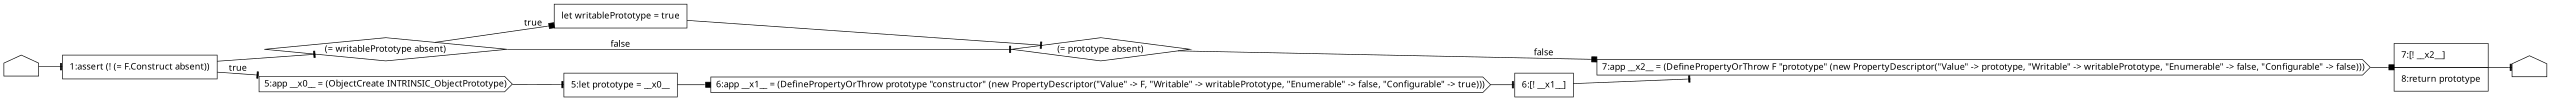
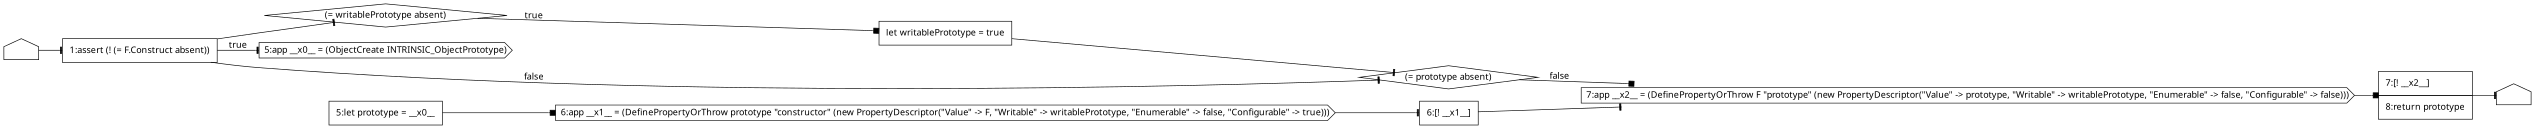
edge "(= writablePrototype absent)" -> "(= prototype absent)": now "1:assert (! (= F.Construct absent))" -> "(= prototype absent)"
edge "5:app __x0__ = (ObjectCreate INTRINSIC_ObjectPrototype)" -> "5:let prototype = __x0__": removed
